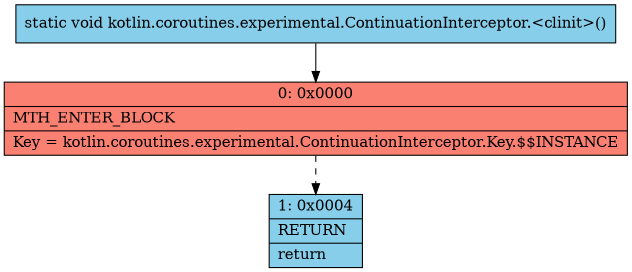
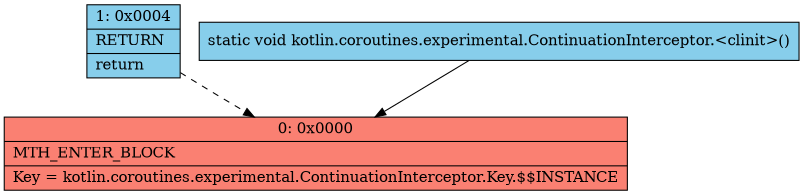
edge "0: 0x0000" -> "1: 0x0004": reversed
